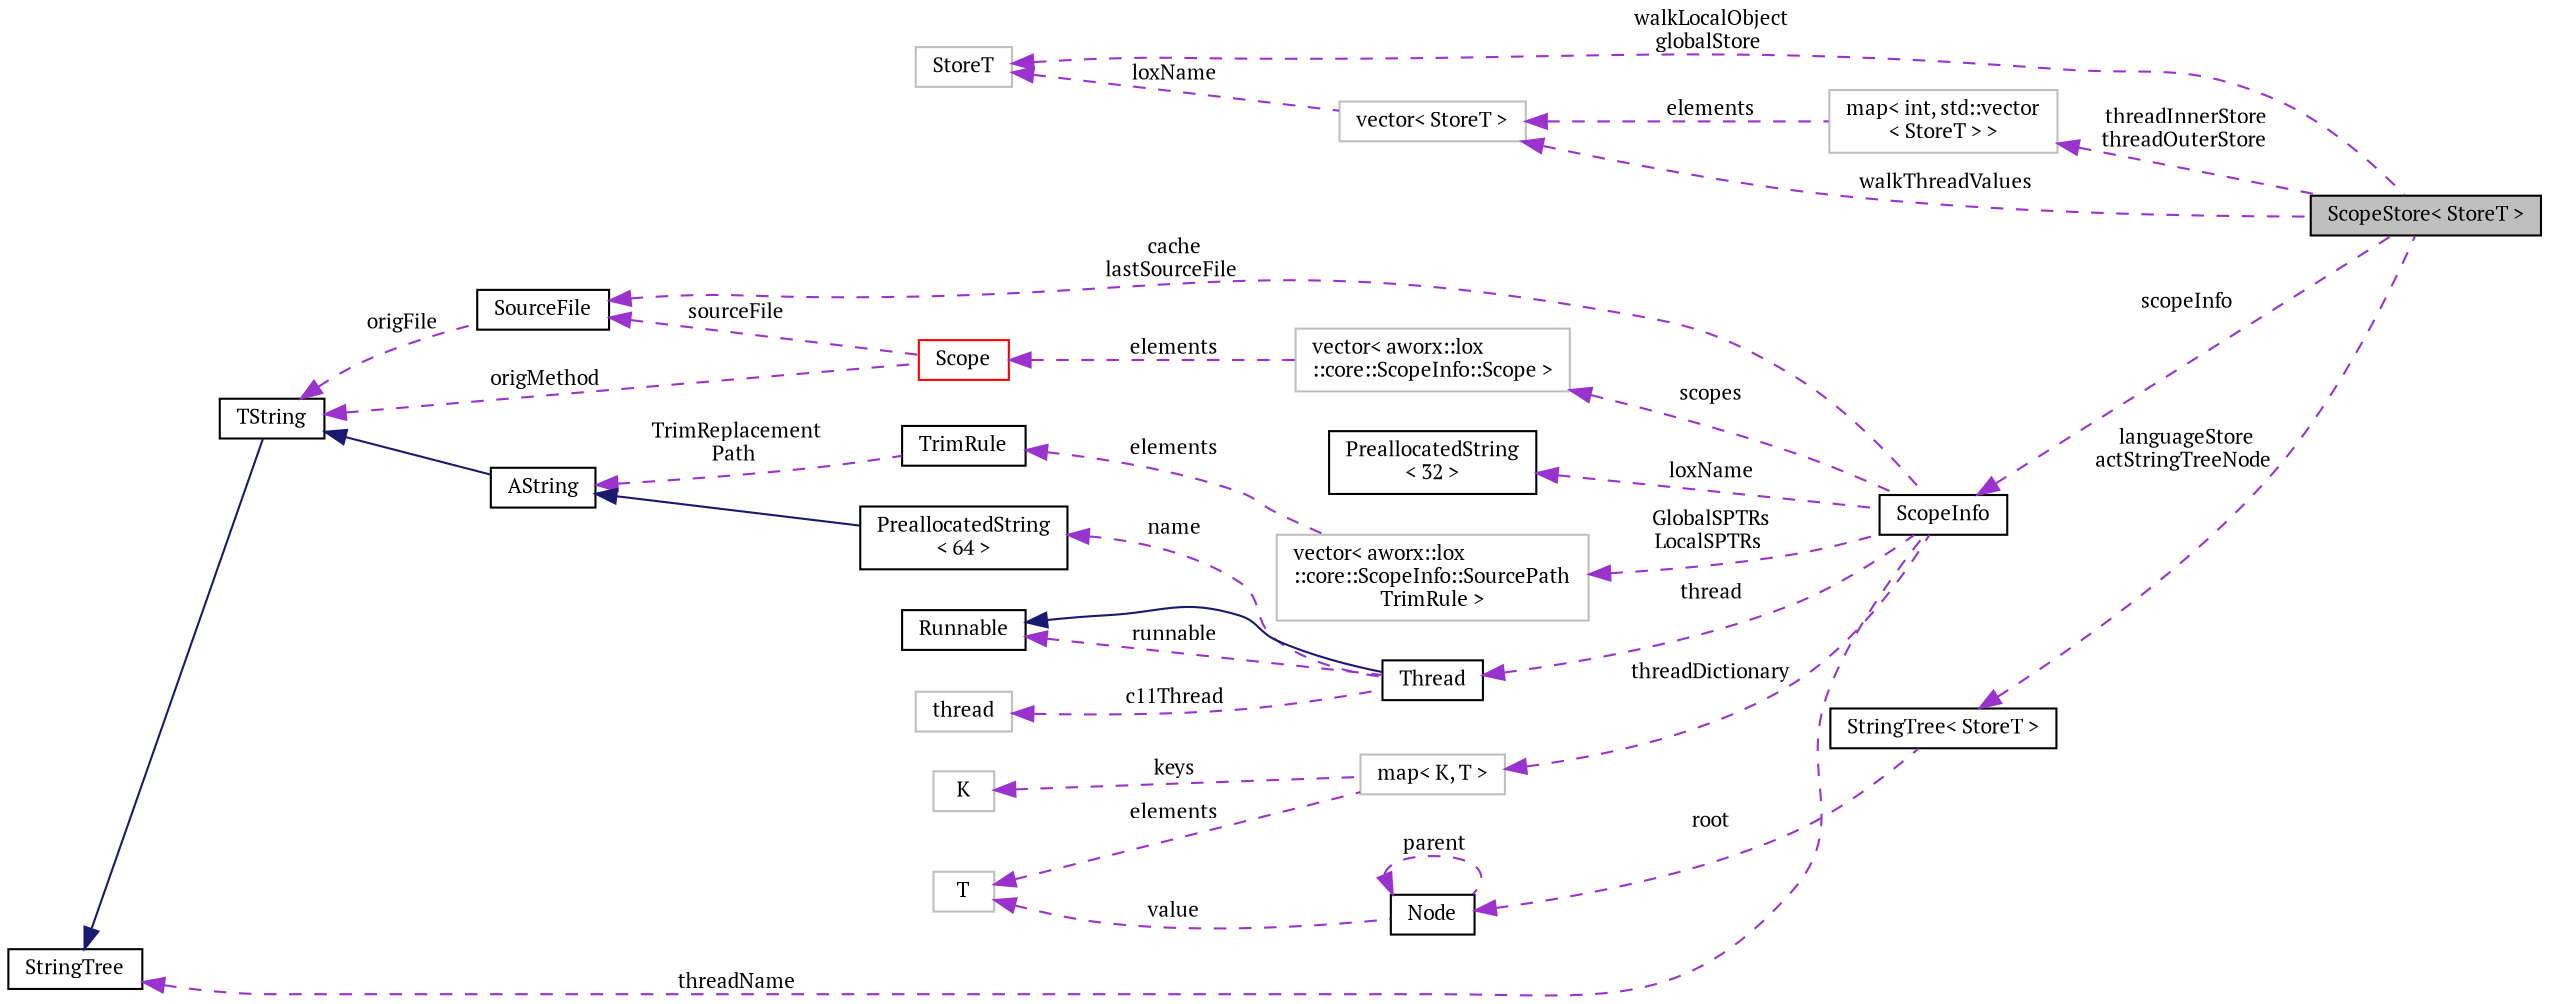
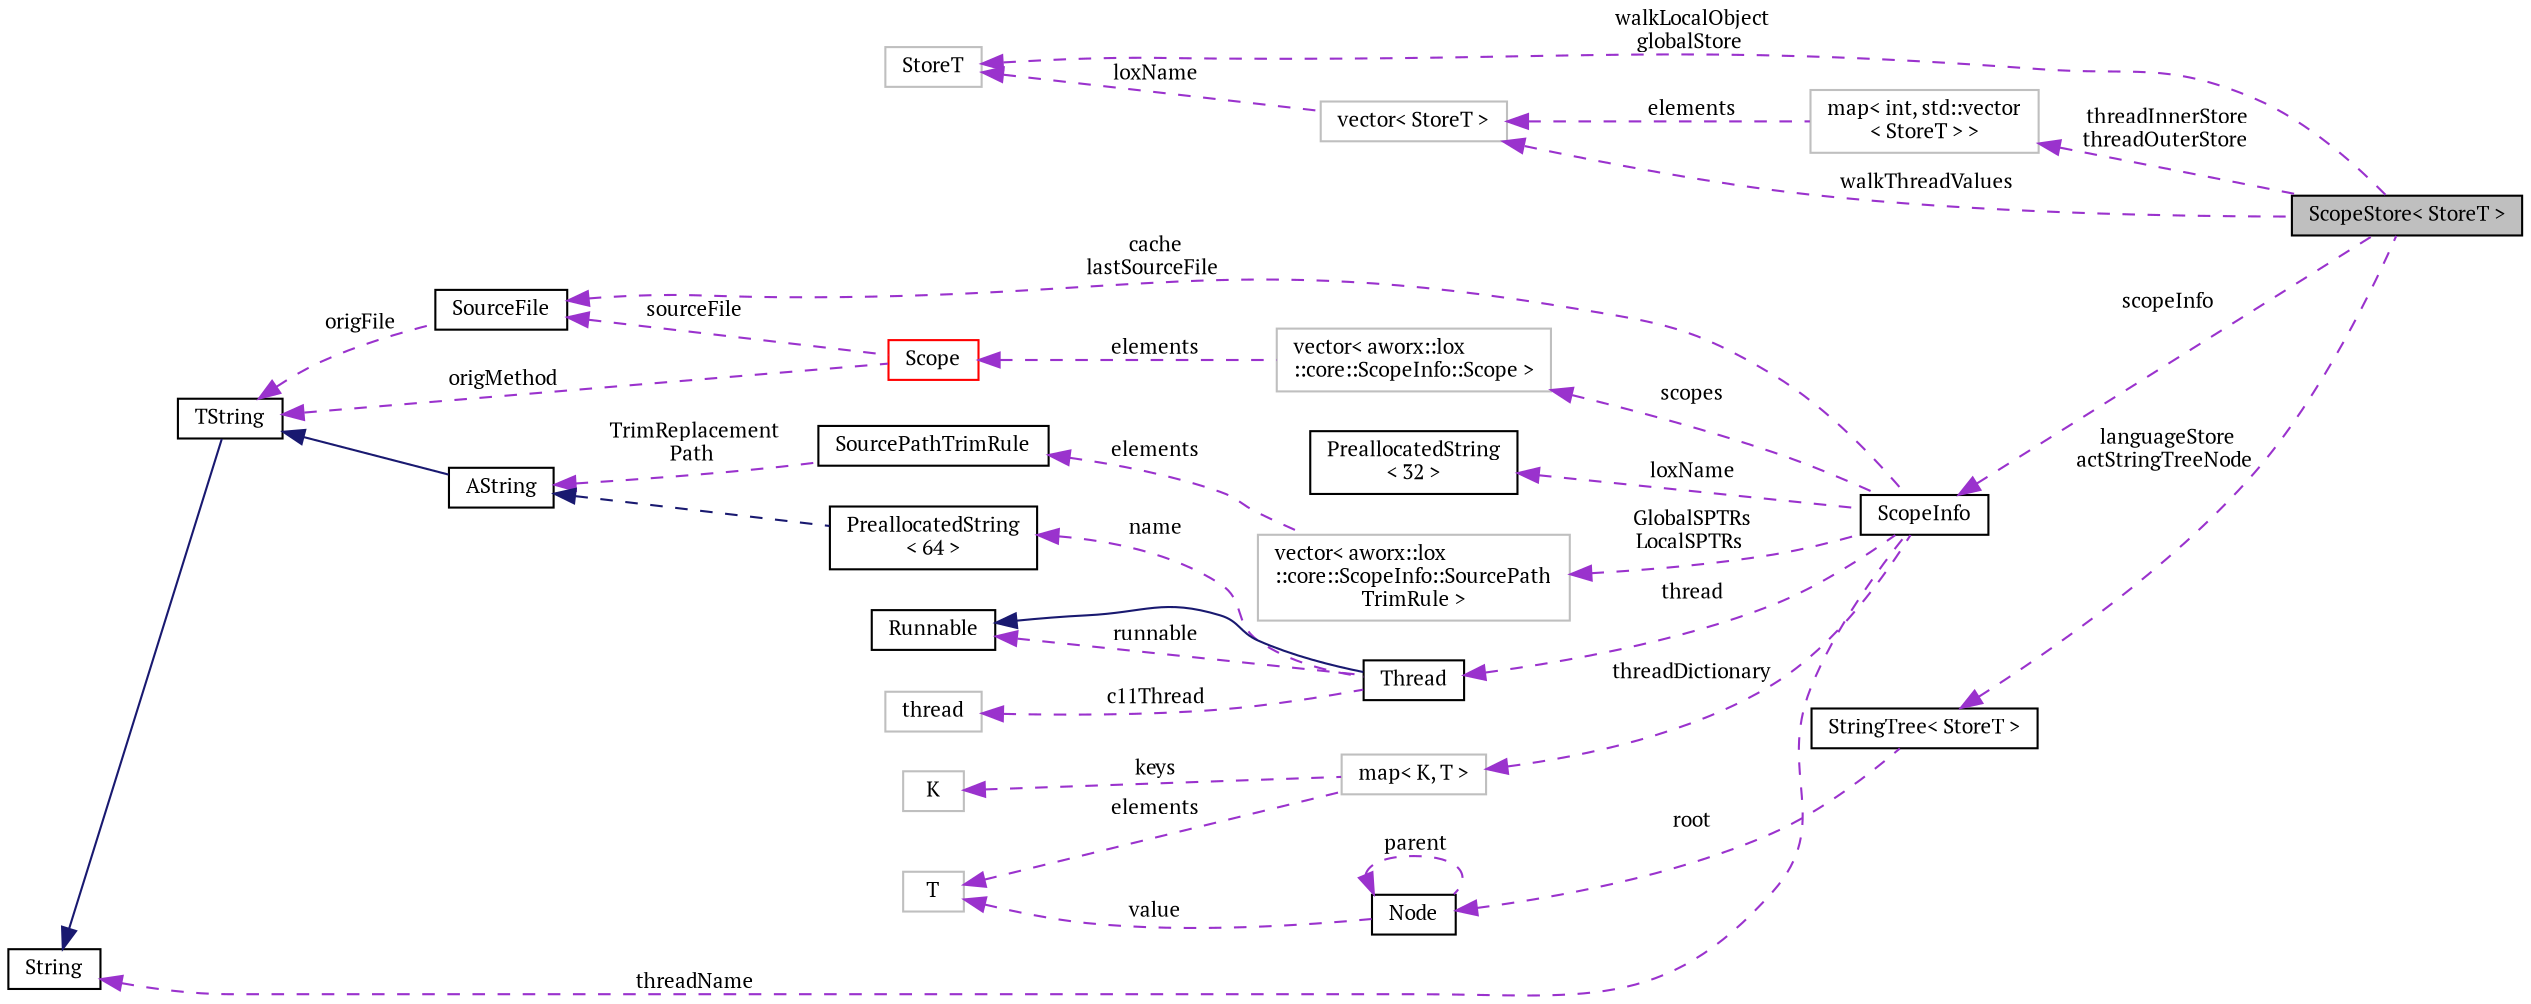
node "TrimRule": label "TrimRule" -> "SourcePathTrimRule"
edge "PreallocatedString < 64 >" -> "AString": style solid -> dashed
node "StringTree": label "StringTree" -> "String"
